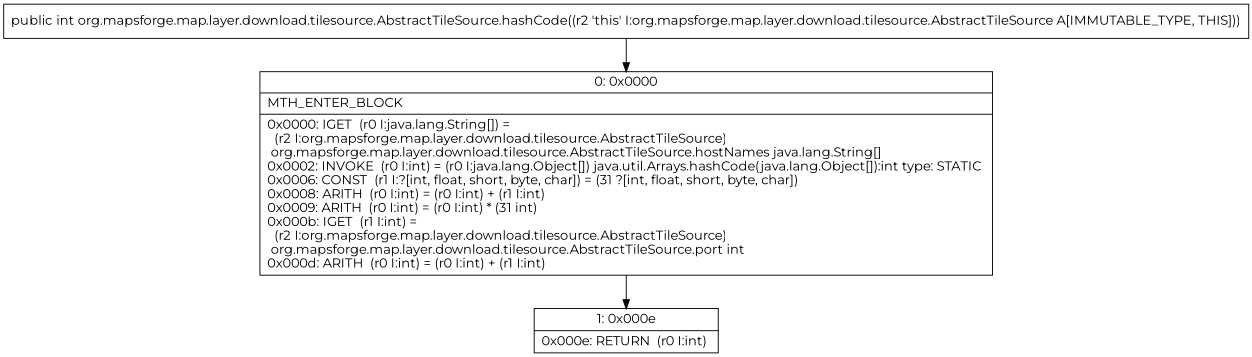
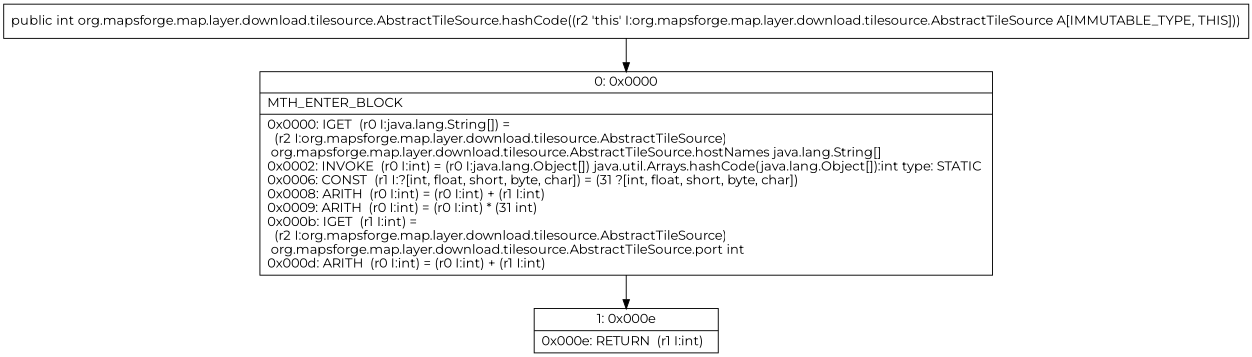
node "1: 0x000e": text "0x000e: RETURN  (r0 I:int)" -> "0x000e: RETURN  (r1 I:int)"
